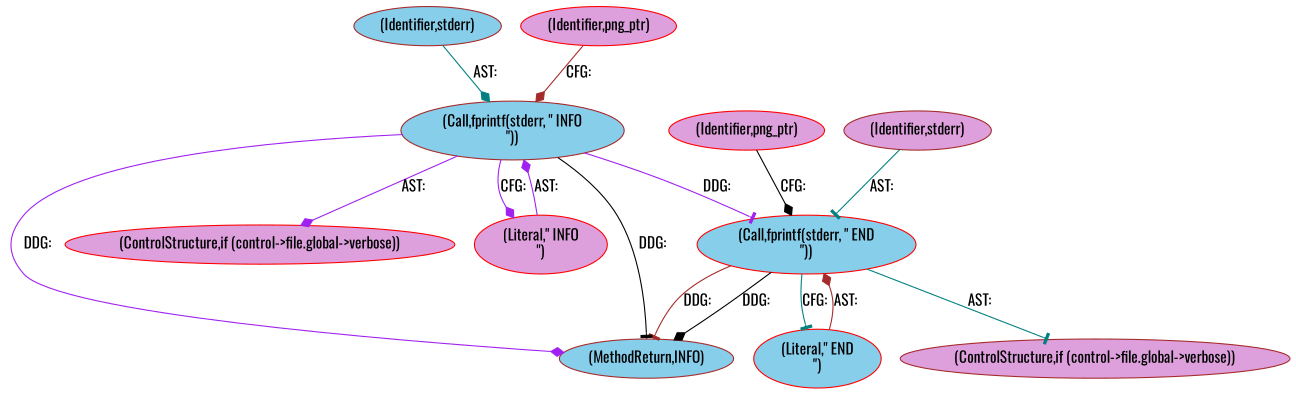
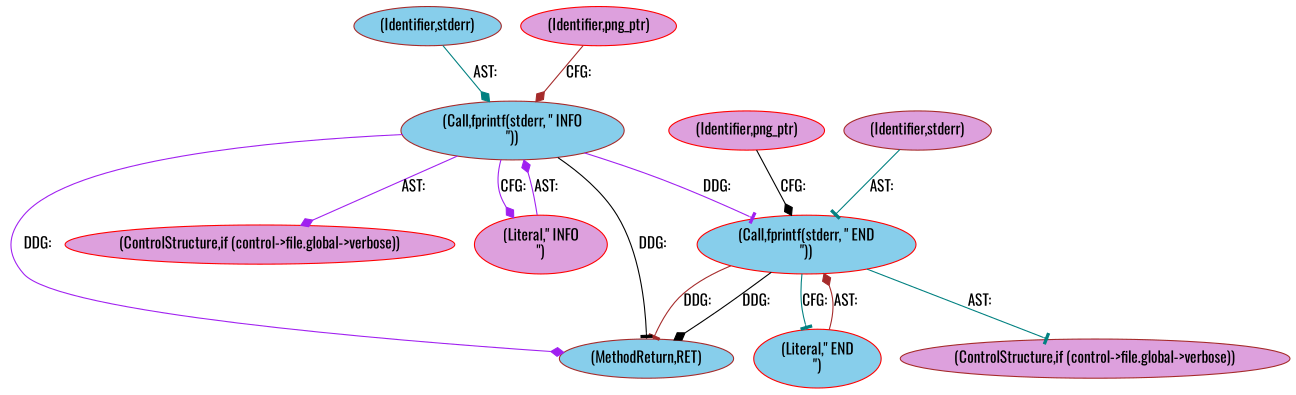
node "(MethodReturn,INFO)": label "(MethodReturn,INFO)" -> "(MethodReturn,RET)"
